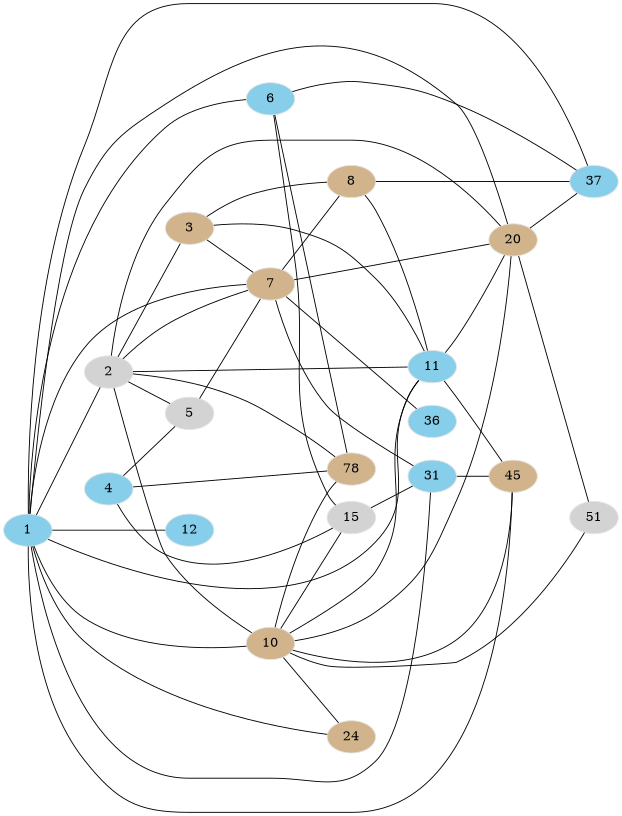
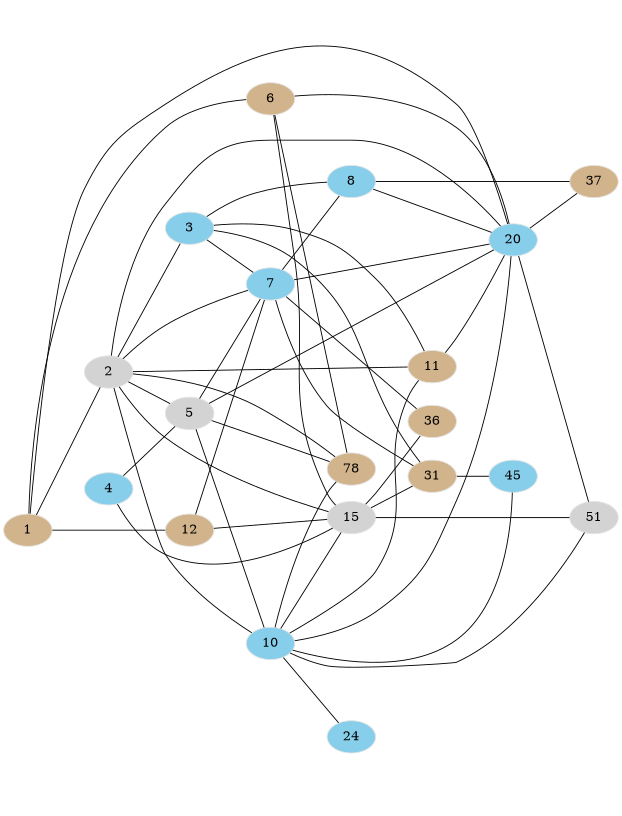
edge "37" -- "1": removed
edge "6" -- "37": now "6" -- "20"
node "6": fillcolor skyblue -> tan
node "8": fillcolor tan -> skyblue
node "37": fillcolor skyblue -> tan
node "3": fillcolor tan -> skyblue
node "20": fillcolor tan -> skyblue
edge "8" -- "11": now "8" -- "20"
node "7": fillcolor tan -> skyblue
edge "20" -- "5": added
edge "7" -- "1": now "7" -- "12"
node "11": fillcolor skyblue -> tan
node "36": fillcolor skyblue -> tan
edge "11" -- "45": removed
edge "2" -- "15": added
edge "36" -- "15": added
node "31": fillcolor skyblue -> tan
node "45": fillcolor tan -> skyblue
edge "78" -- "4": now "78" -- "5"
edge "15" -- "51": added
edge "15" -- "12": added
node "1": fillcolor skyblue -> tan
node "12": fillcolor skyblue -> tan
edge "11" -- "1": removed
edge "1" -- "10": now "5" -- "10"
node "10": fillcolor tan -> skyblue
edge "1" -- "24": removed
node "24": fillcolor tan -> skyblue
edge "31" -- "1": now "31" -- "3"
edge "45" -- "1": removed
